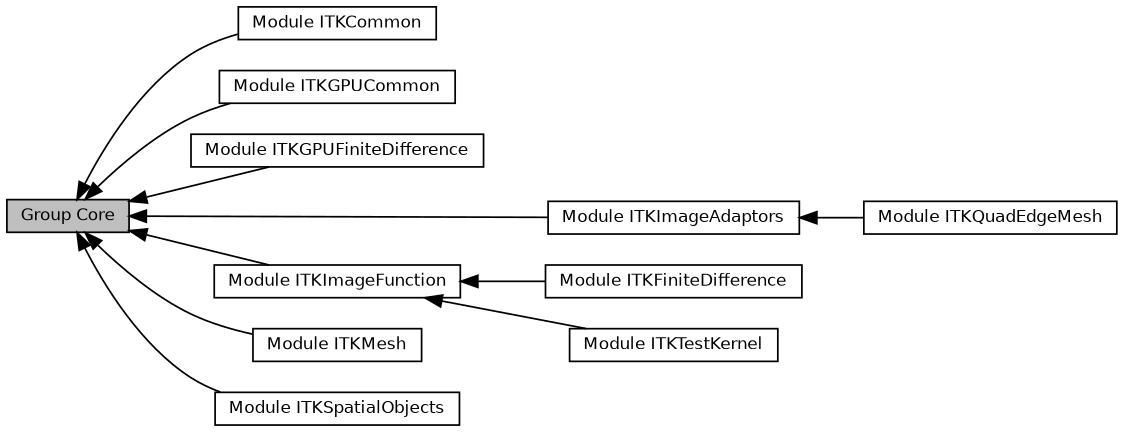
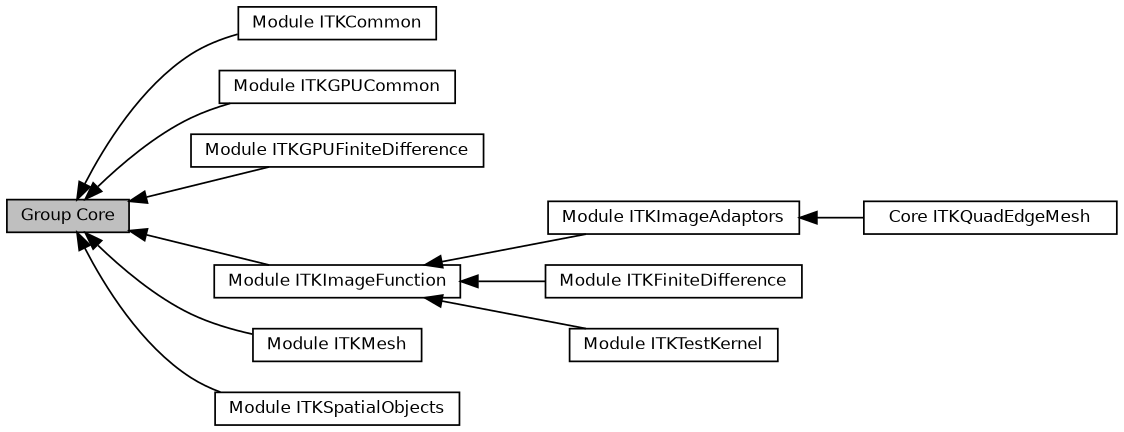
edge "Module ITKImageAdaptors" -> "Group Core": now "Module ITKImageAdaptors" -> "Module ITKImageFunction"
node "Module ITKQuadEdgeMesh": label "Module ITKQuadEdgeMesh" -> "Core ITKQuadEdgeMesh"
